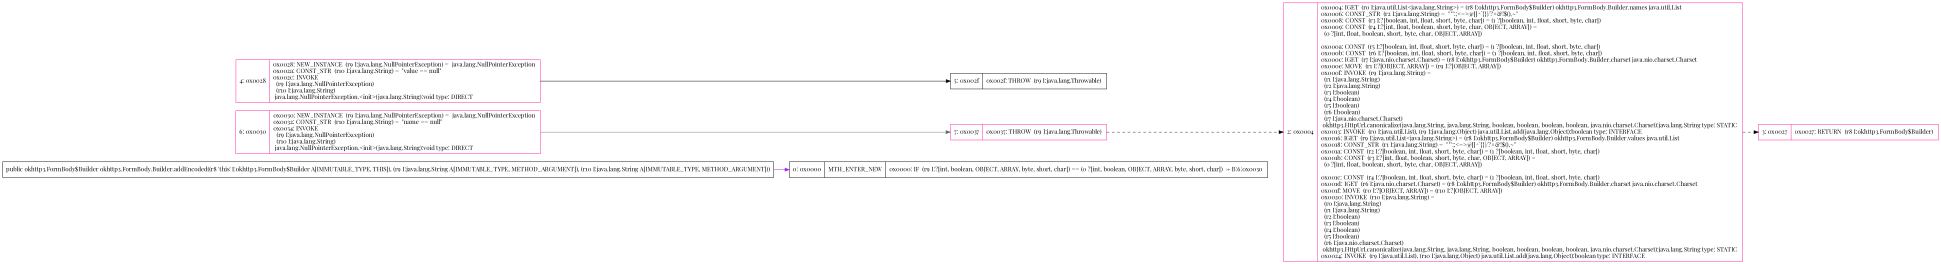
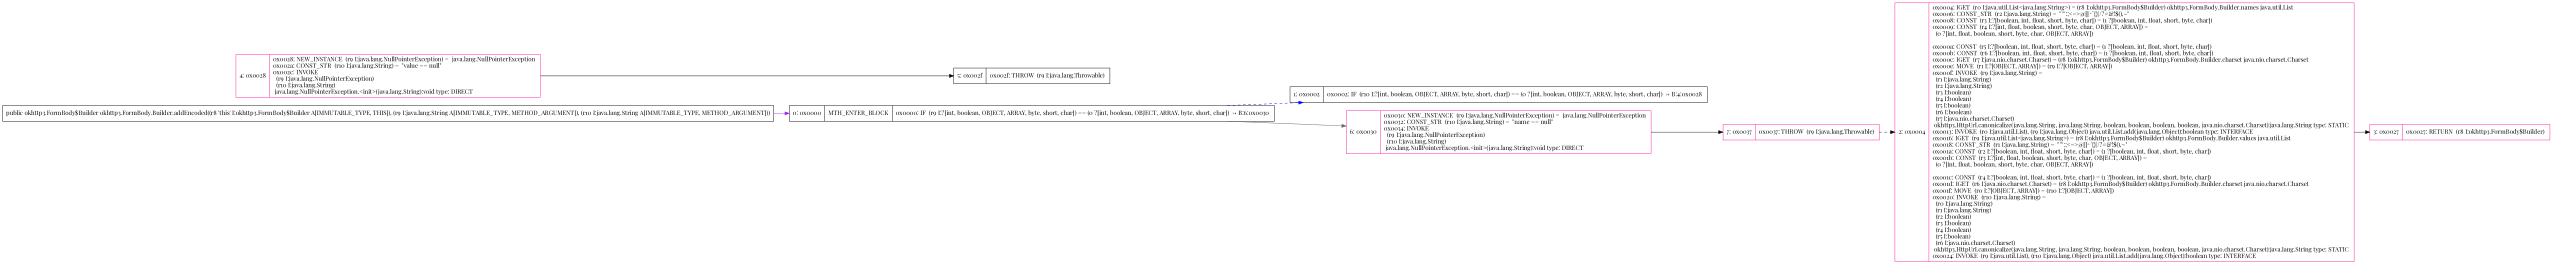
node "1: 0x0002": added
edge "0: 0x0000" -> "6: 0x0030": added
edge "6: 0x0030" -> "7: 0x0037": color gray40 -> black
edge "2: 0x0004" -> "3: 0x0027": style dashed -> solid
node "0: 0x0000": text "MTH_ENTER_NEW" -> "MTH_ENTER_BLOCK"
